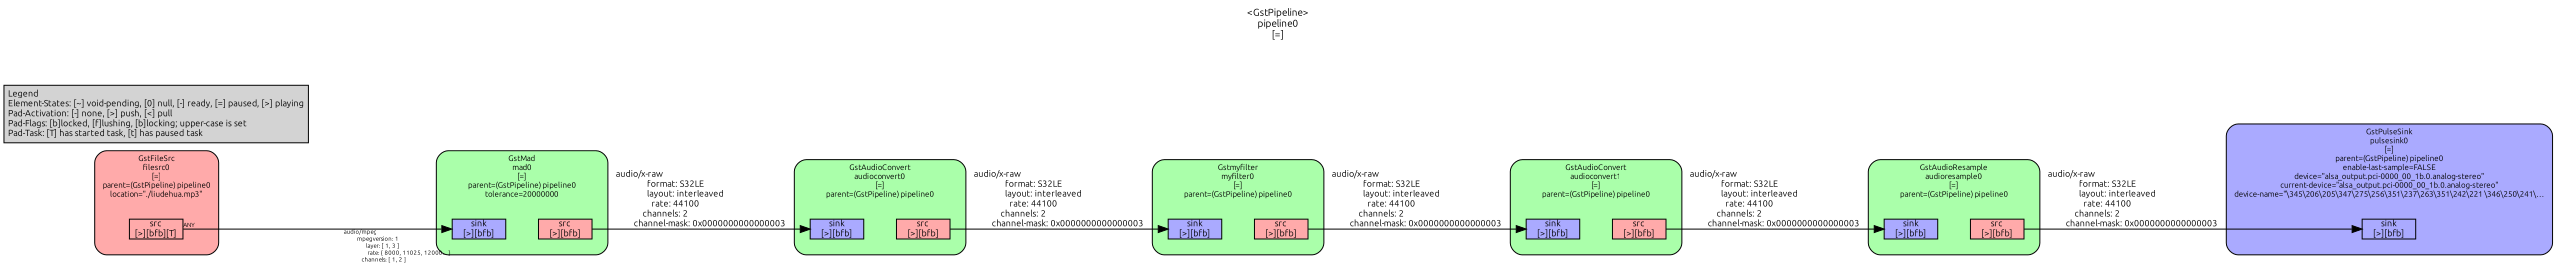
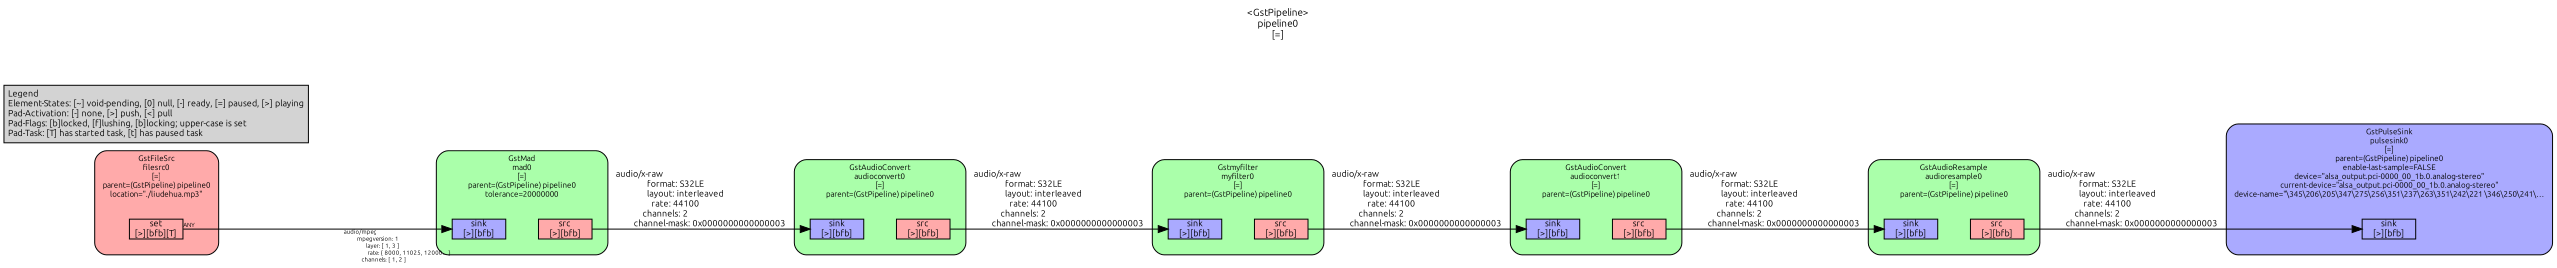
node "src [>][bfb][T]": label "src [>][bfb][T]" -> "set [>][bfb][T]"
